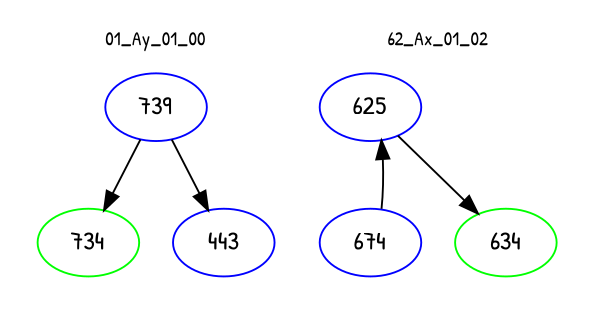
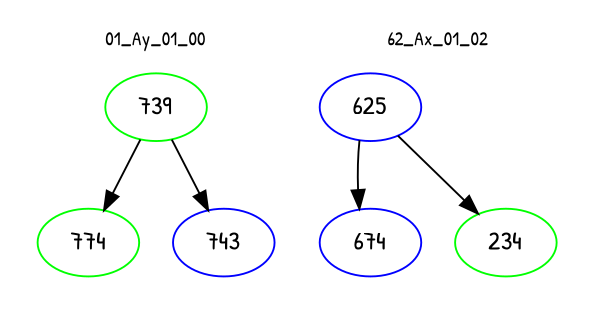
node "739": color blue -> green
edge "674" -> "625": reversed
node "734": label "734" -> "774"
node "443": label "443" -> "743"
node "634": label "634" -> "234"
